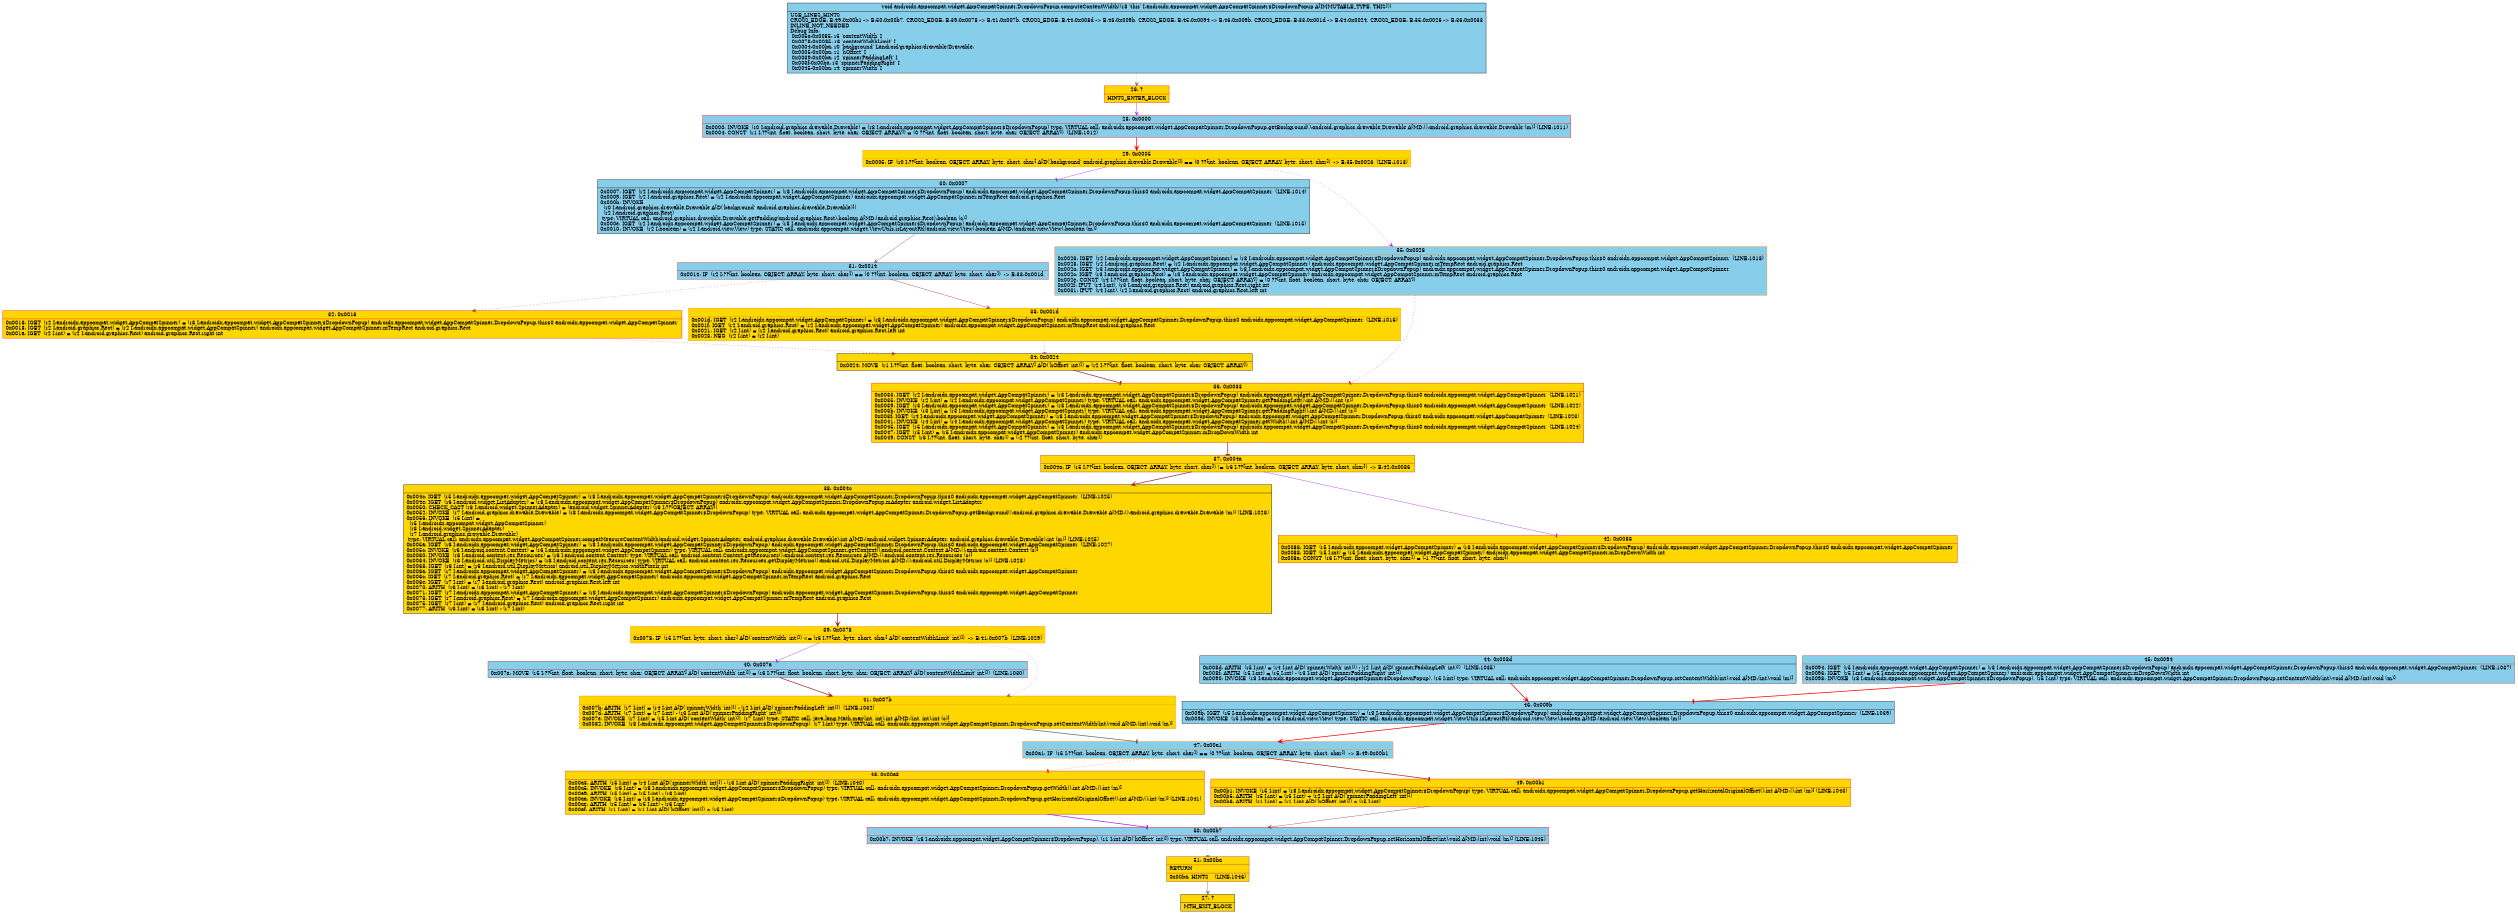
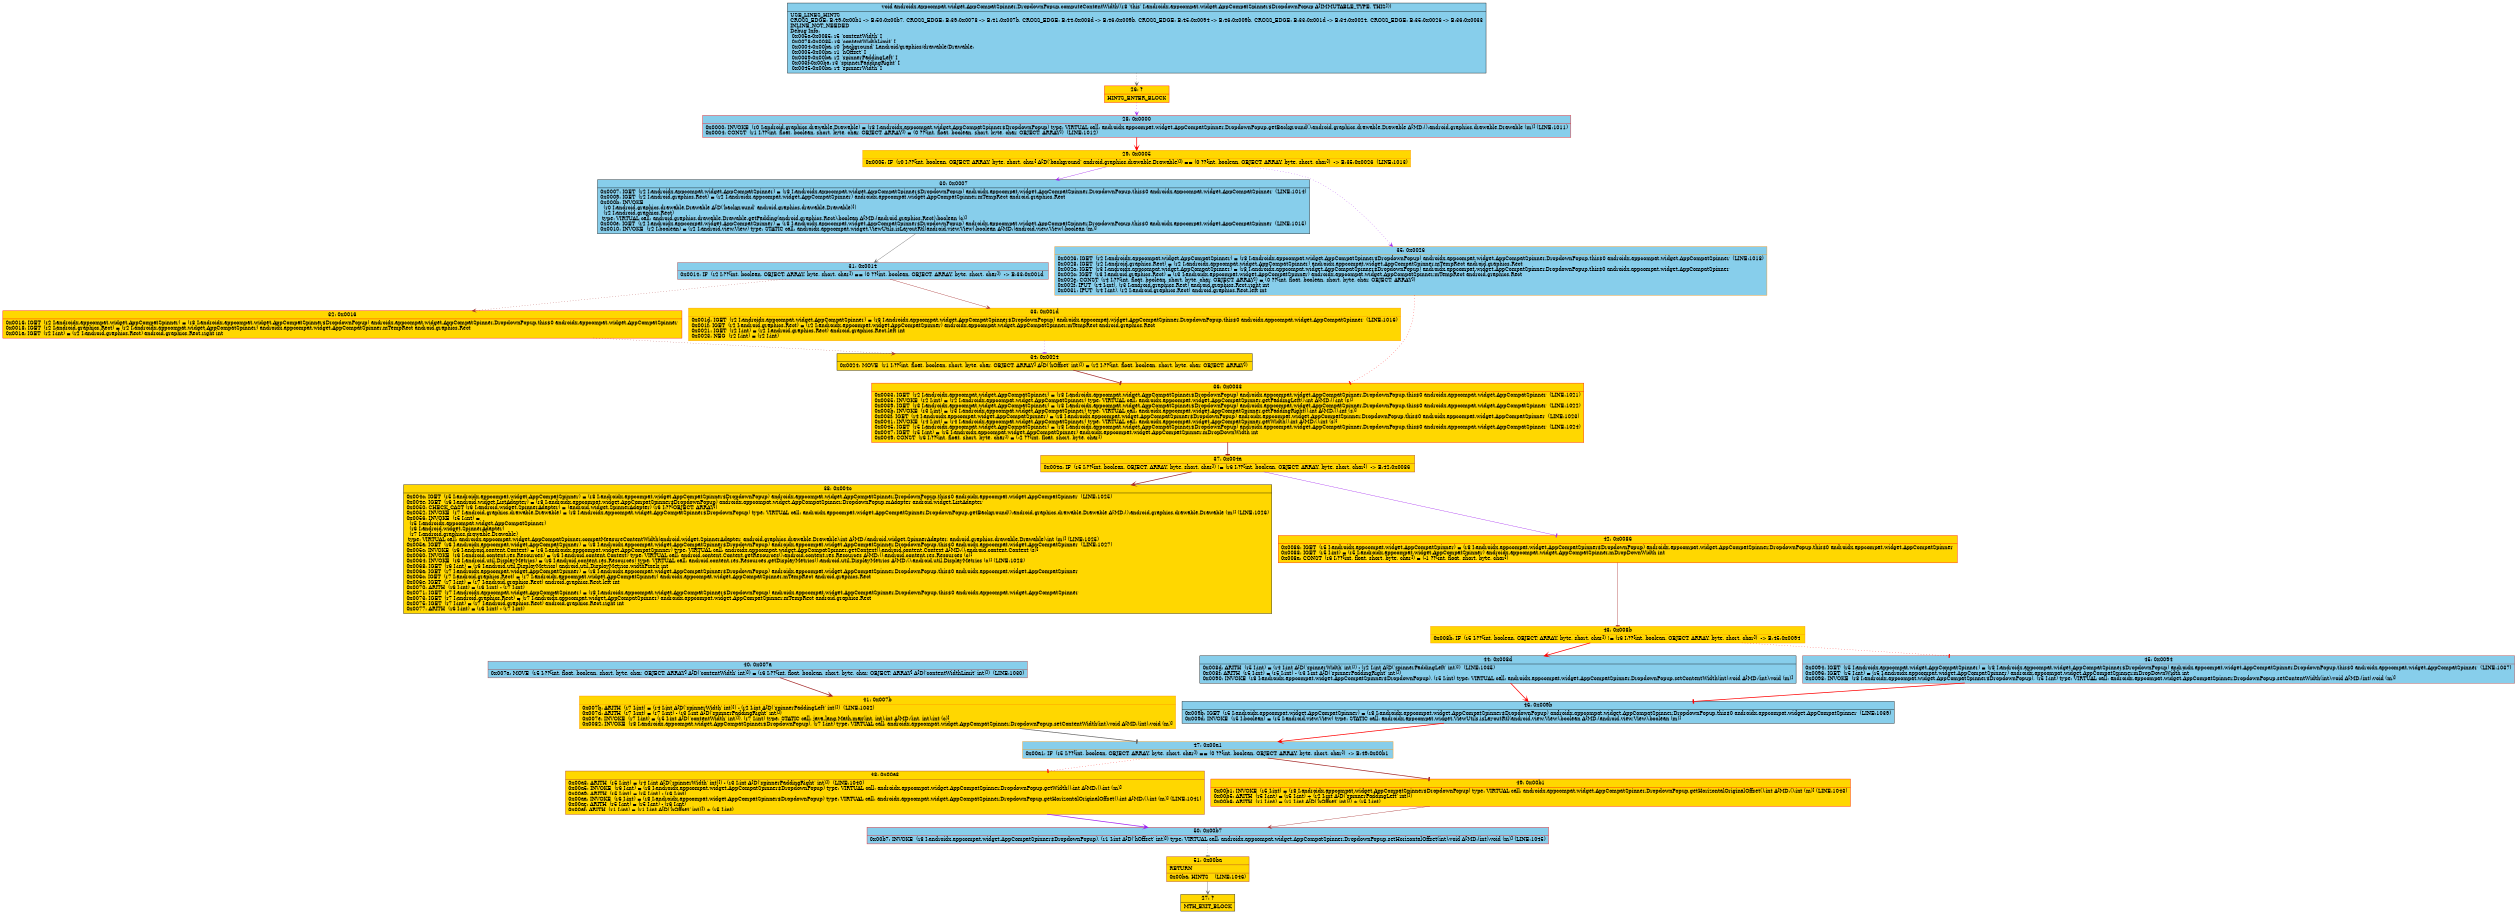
edge "26: ?" -> "28: 0x0000": style solid -> dotted
edge "29: 0x0005" -> "30: 0x0007": arrowhead tee -> vee
node "39: 0x0078": removed
node "43: 0x008b": added
edge "48: 0x00a3" -> "50: 0x00b7": arrowhead tee -> vee
